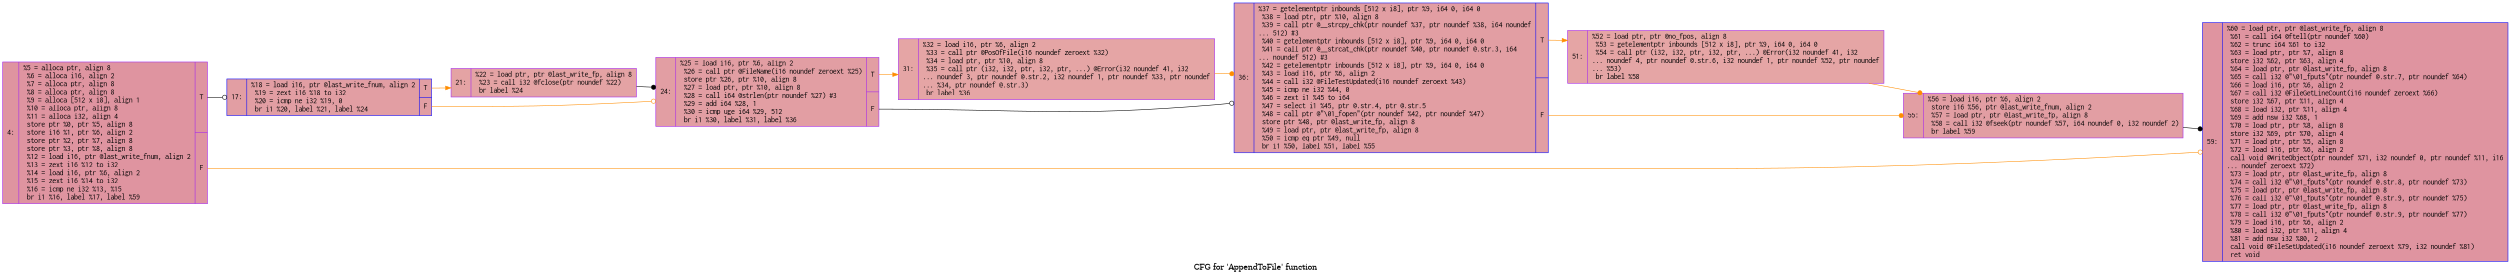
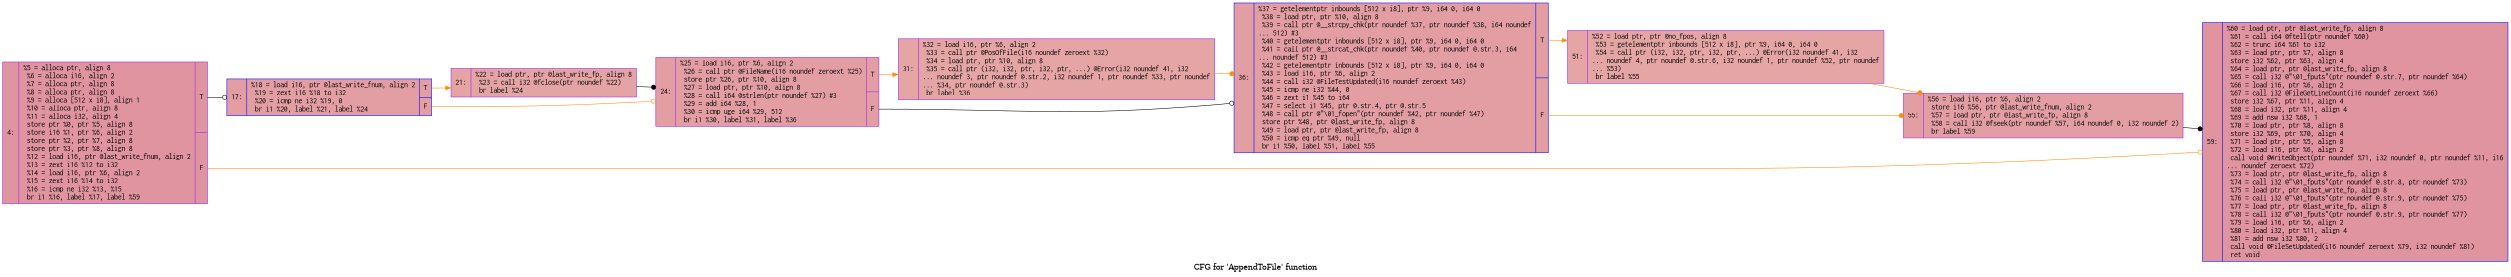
node "51:": text "br label %58" -> "br label %55"
